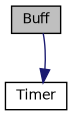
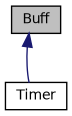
edge "Buff" -> "Timer": reversed
